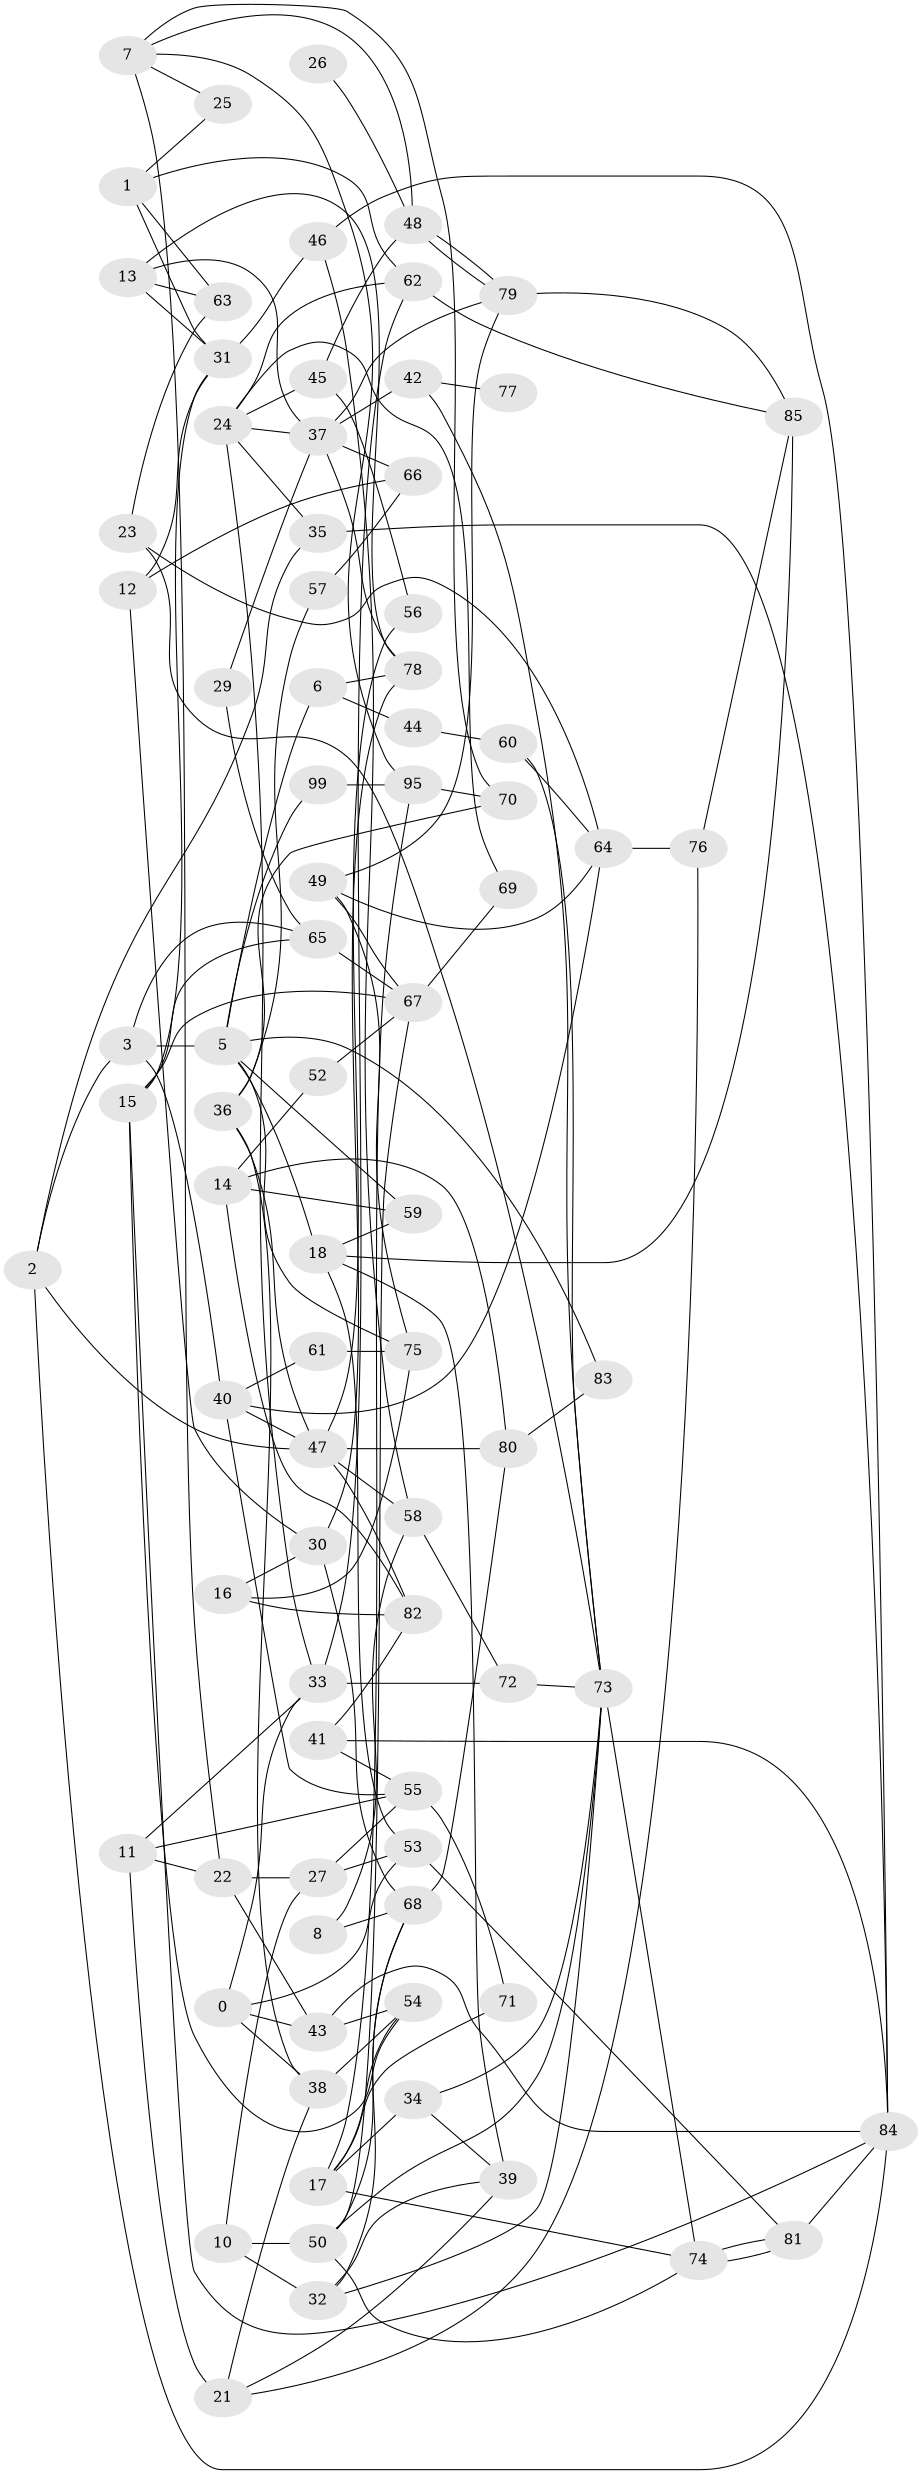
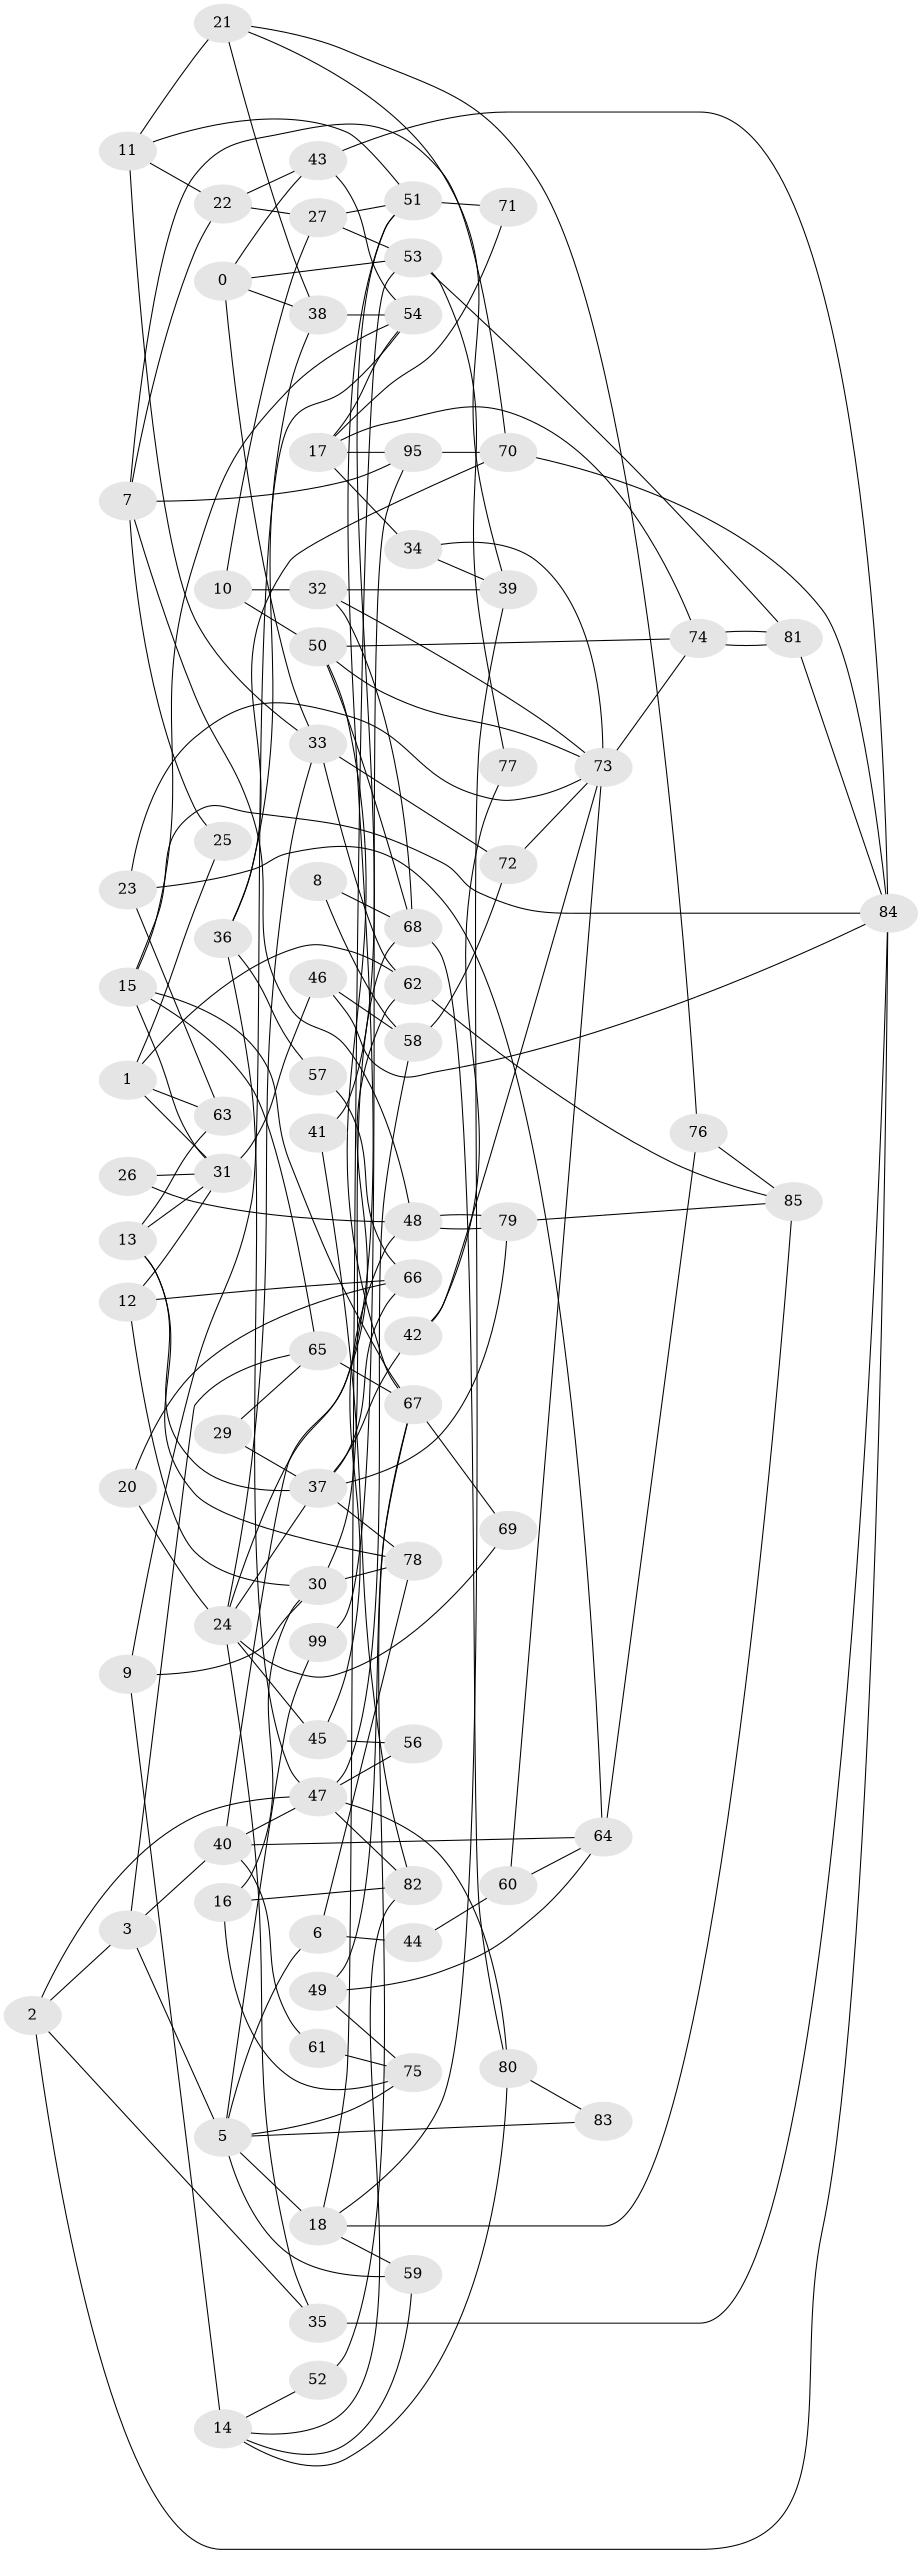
edge "53" -- "77": added
edge "79" -- "49": removed
edge "31" -- "26": added
node "20": added
node "9": added
edge "41" -- "84": now "70" -- "84"
node "55": label "55" -> "51"
